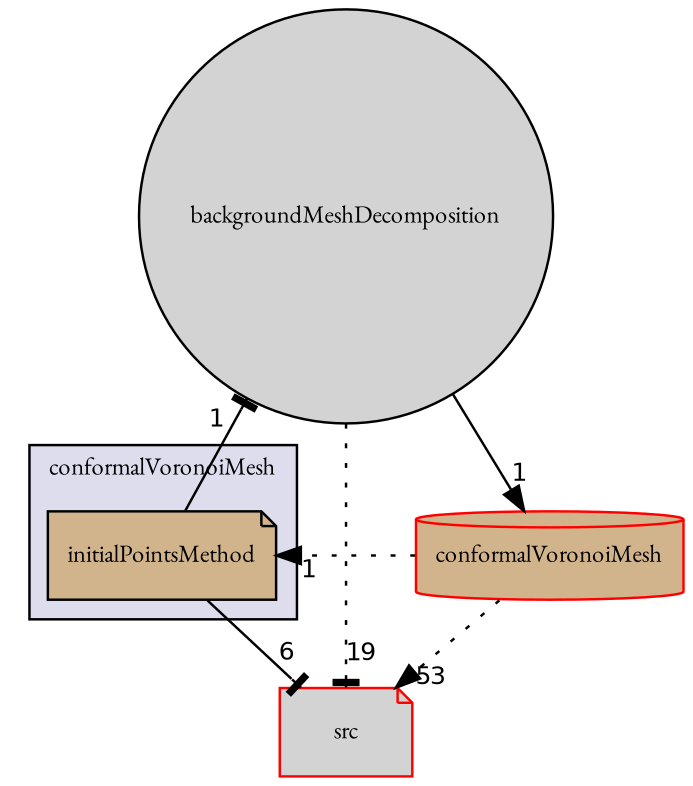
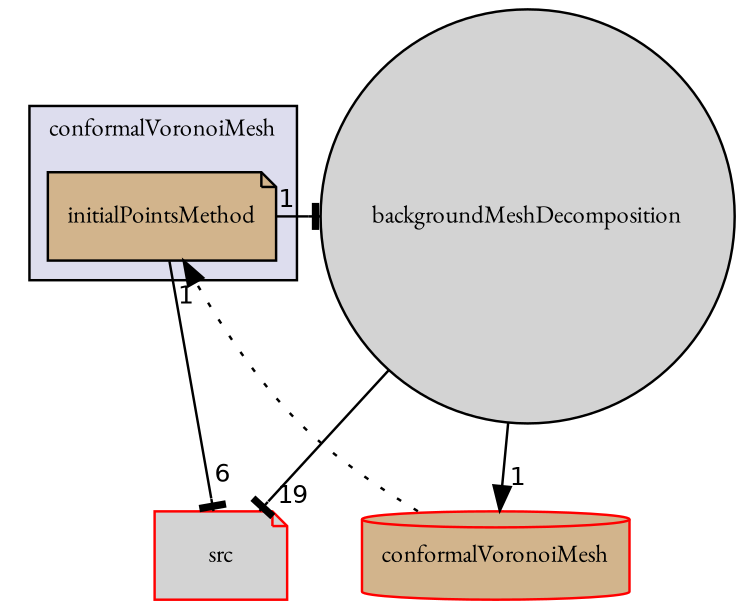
edge "backgroundMeshDecomposition" -> "src": style dotted -> solid
edge "conformalVoronoiMesh" -> "src": removed
